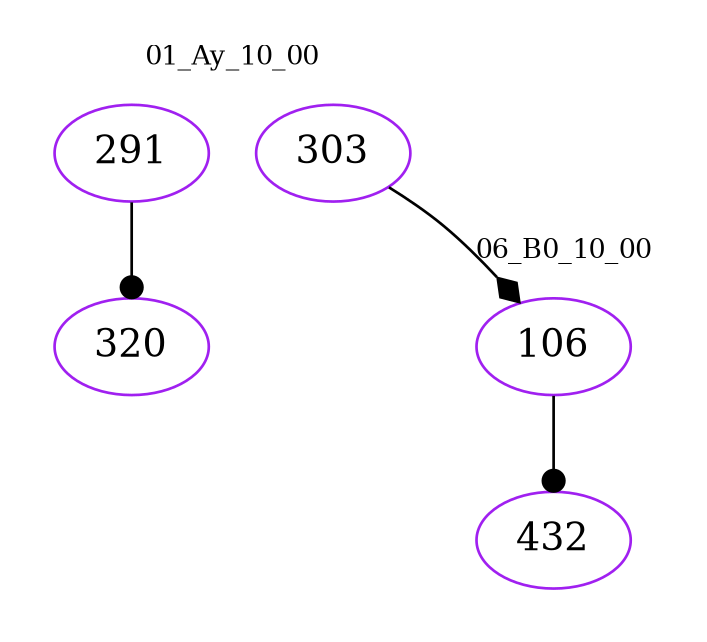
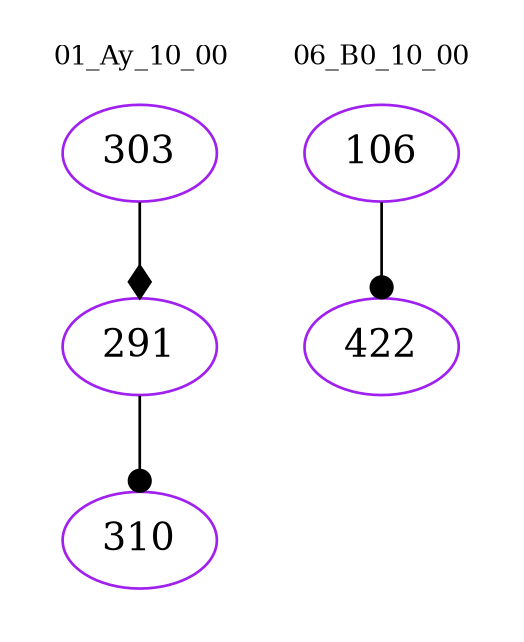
edge "303" -> "106": now "303" -> "291"
node "320": label "320" -> "310"
node "432": label "432" -> "422"
